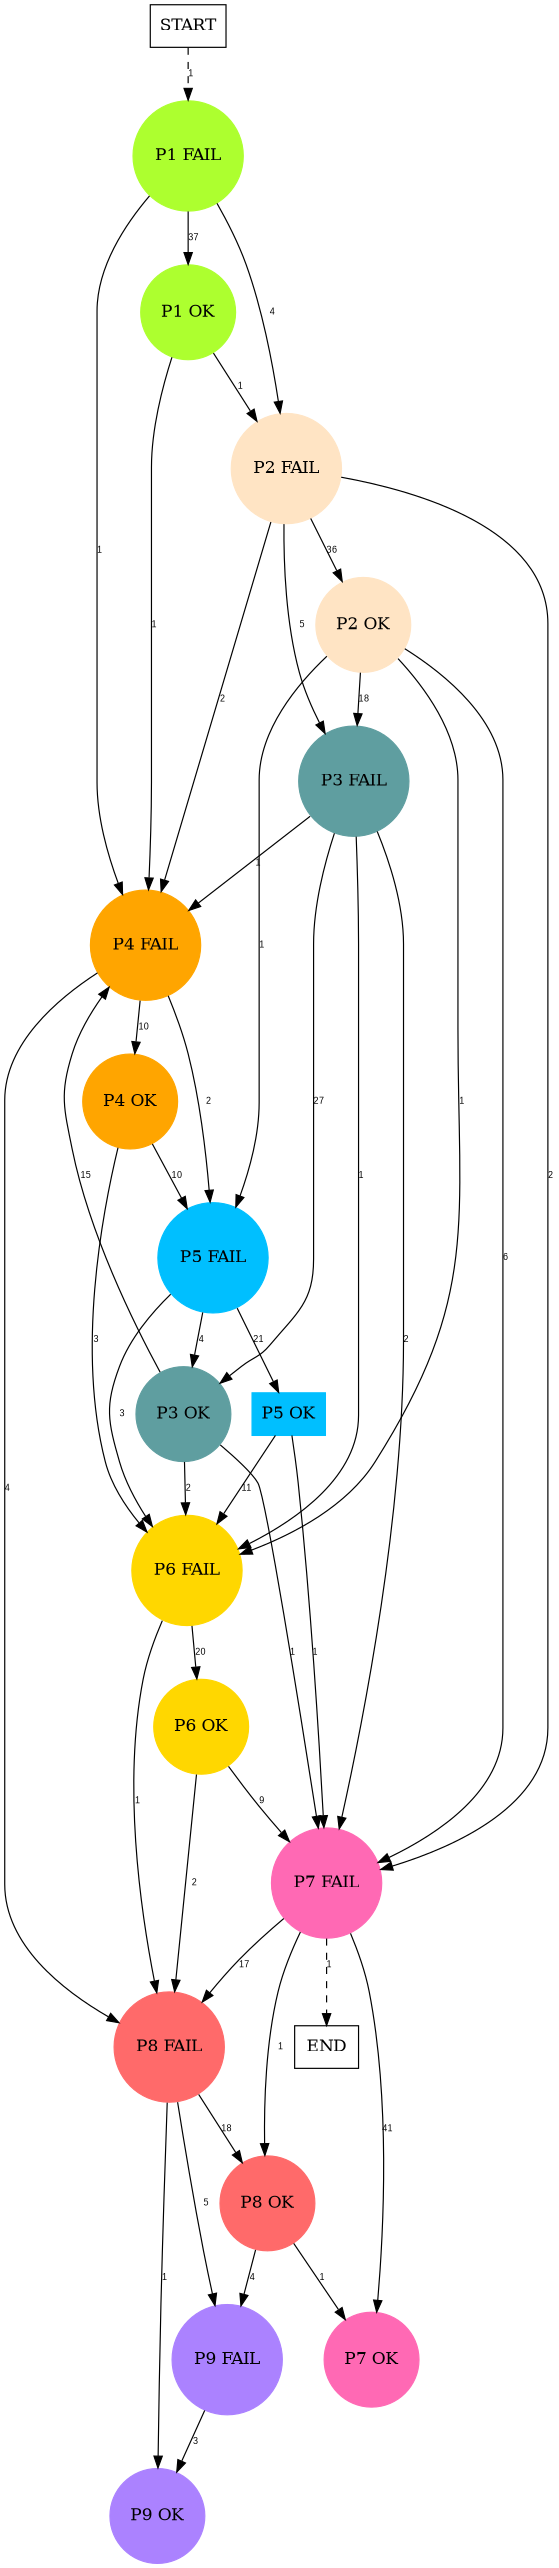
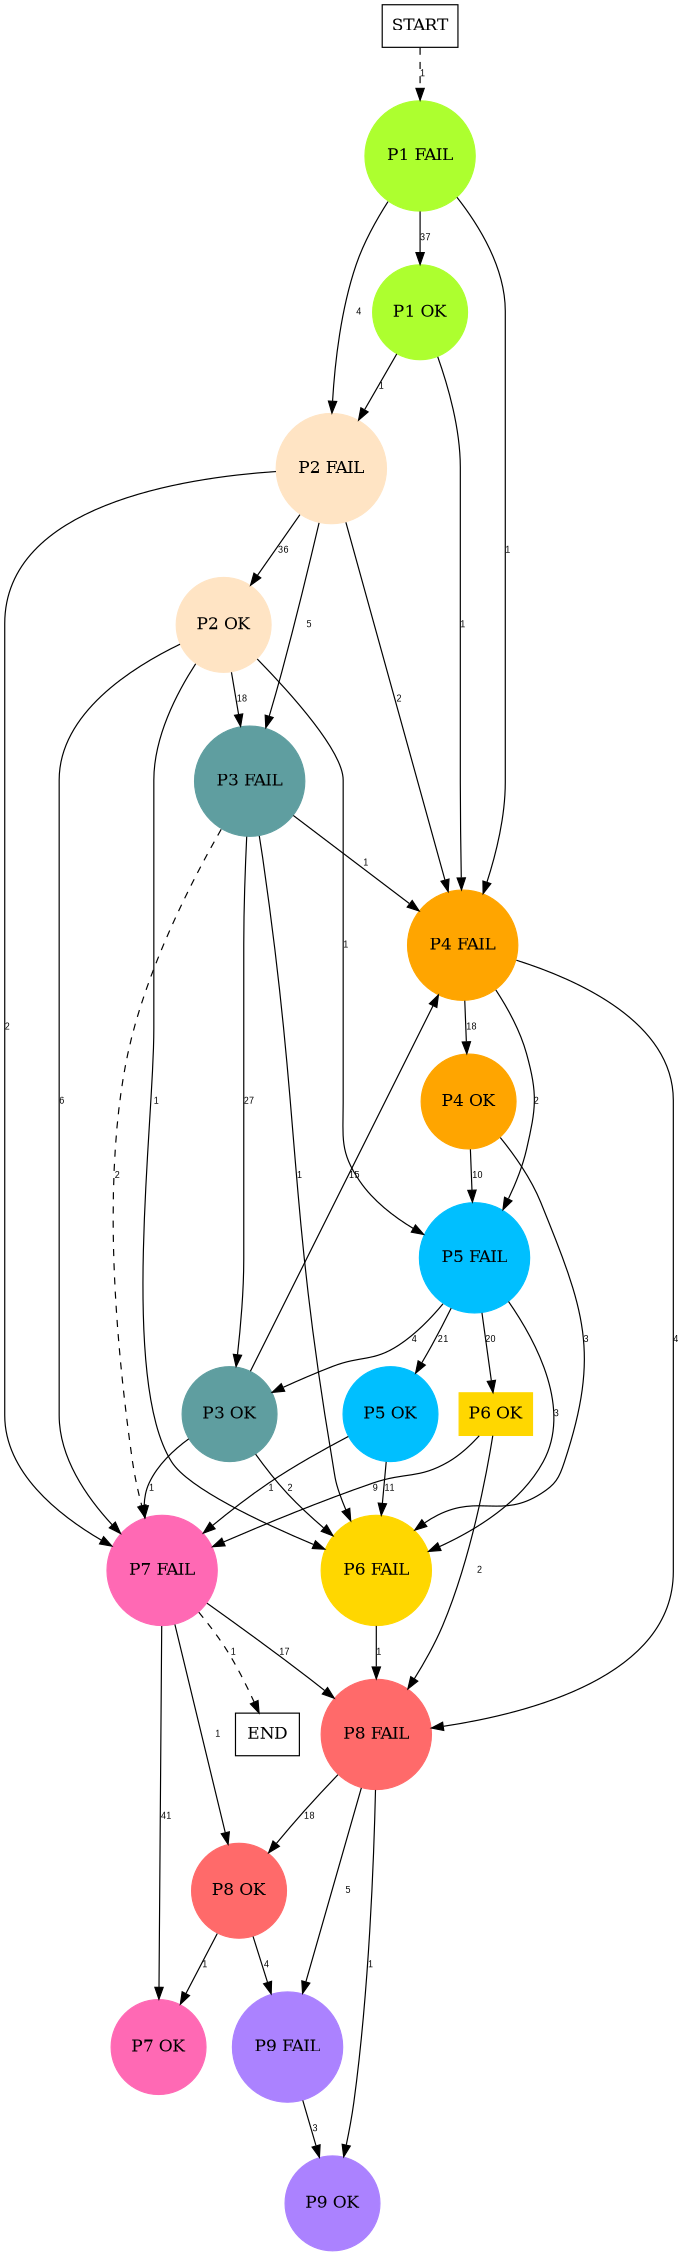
edge "P4 FAIL" -> "P4 OK": label "10" -> "18"
edge "P3 FAIL" -> "P7 FAIL": style solid -> dashed
node "P5 OK": shape box -> circle
edge "P6 FAIL" -> "P6 OK": now "P5 FAIL" -> "P6 OK"
node "P6 OK": shape circle -> box
